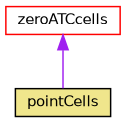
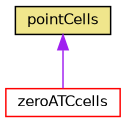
edge "pointCells" -> "zeroATCcells": reversed
